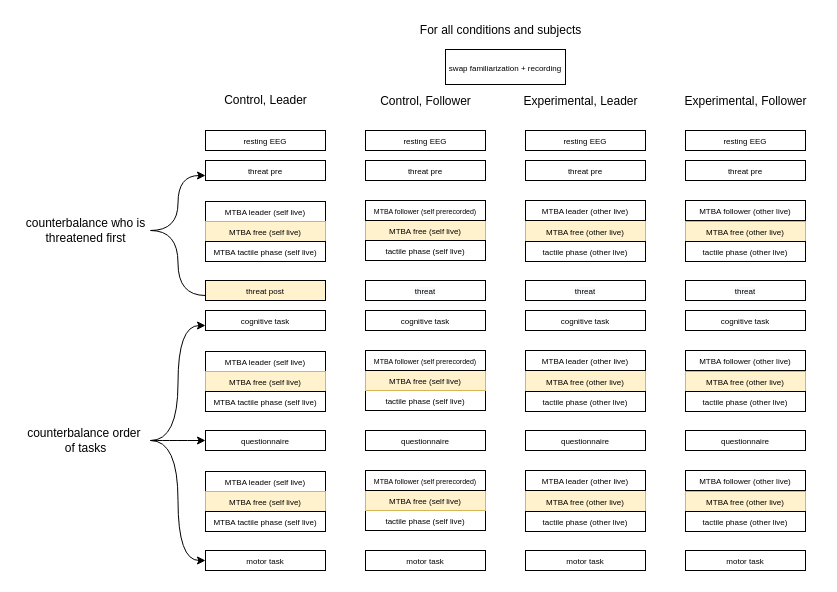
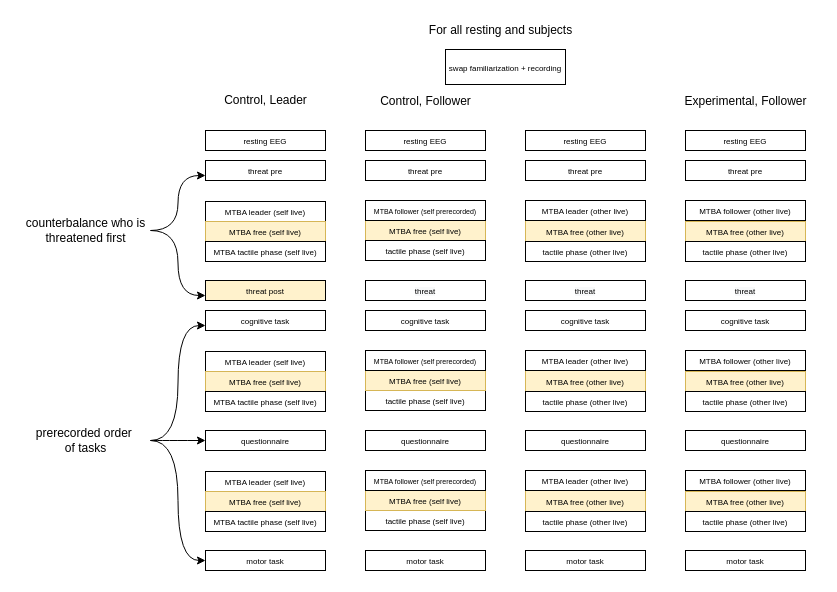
node "For all conditions and subjects": label "For all conditions and subjects" -> "For all resting and subjects"
node "Experimental, Leader": removed
edge "counterbalance who is threatened first" -- "threat post": arrowhead none -> classic
node "counterbalance order of tasks": label "counterbalance order of tasks" -> "prerecorded order of tasks"
